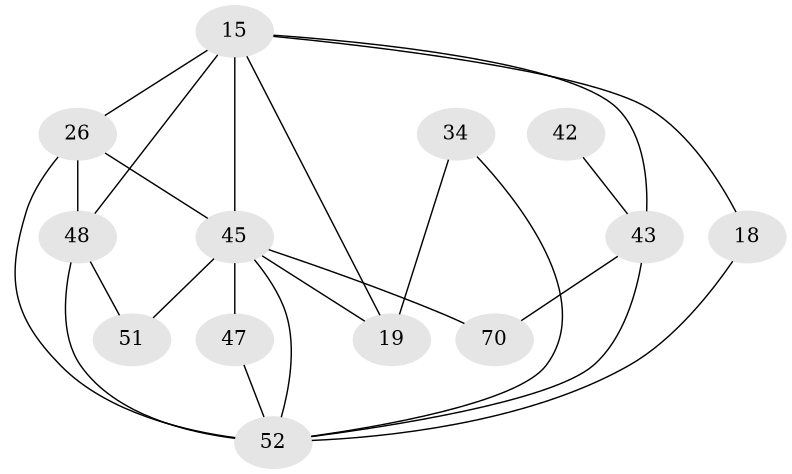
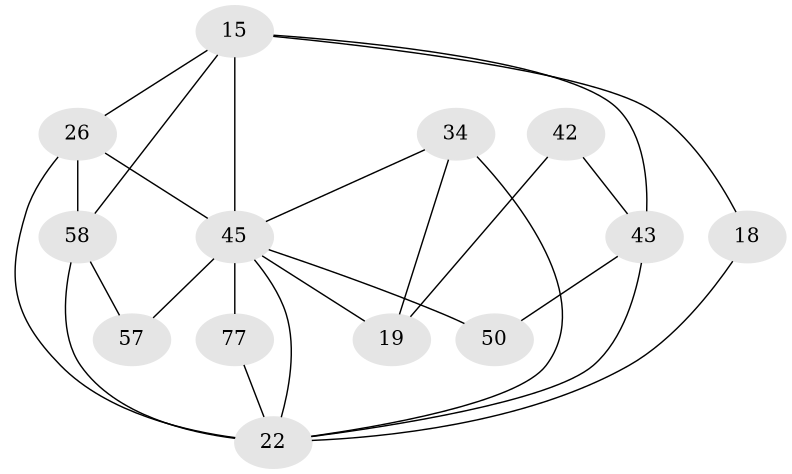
edge "15" -- "19": now "42" -- "19"
edge "34" -- "45": added
node "48": label "48" -> "58"
node "51": label "51" -> "57"
node "47": label "47" -> "77"
node "70": label "70" -> "50"
node "52": label "52" -> "22"
